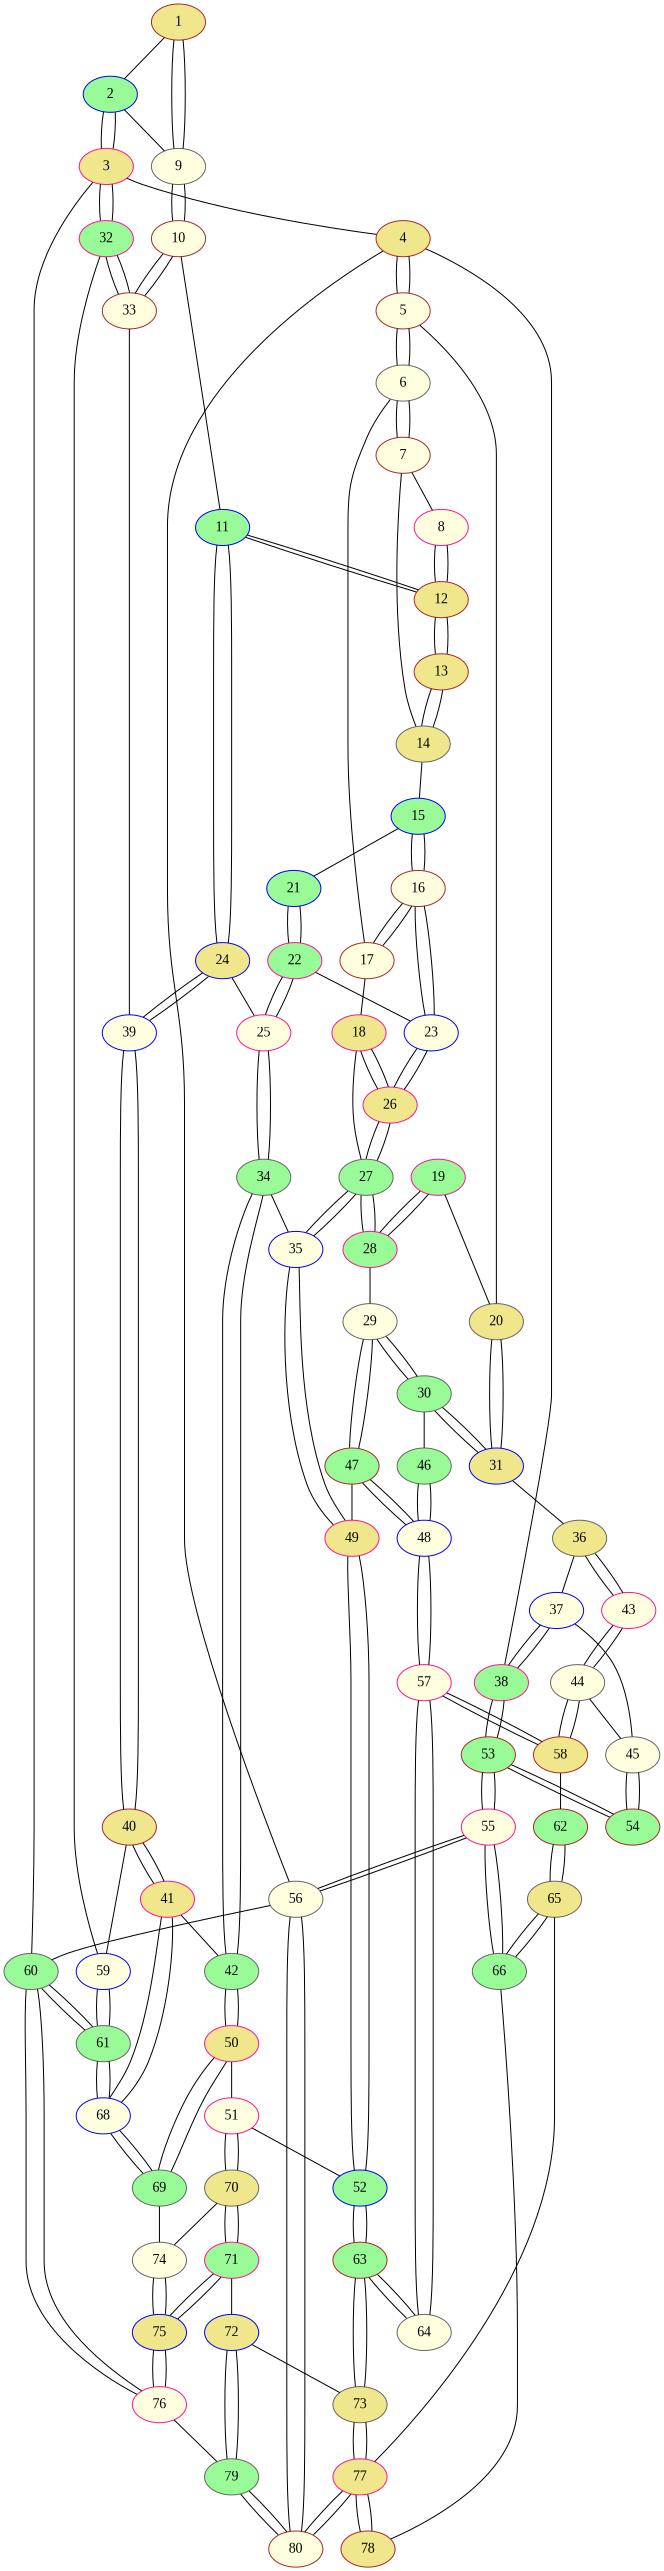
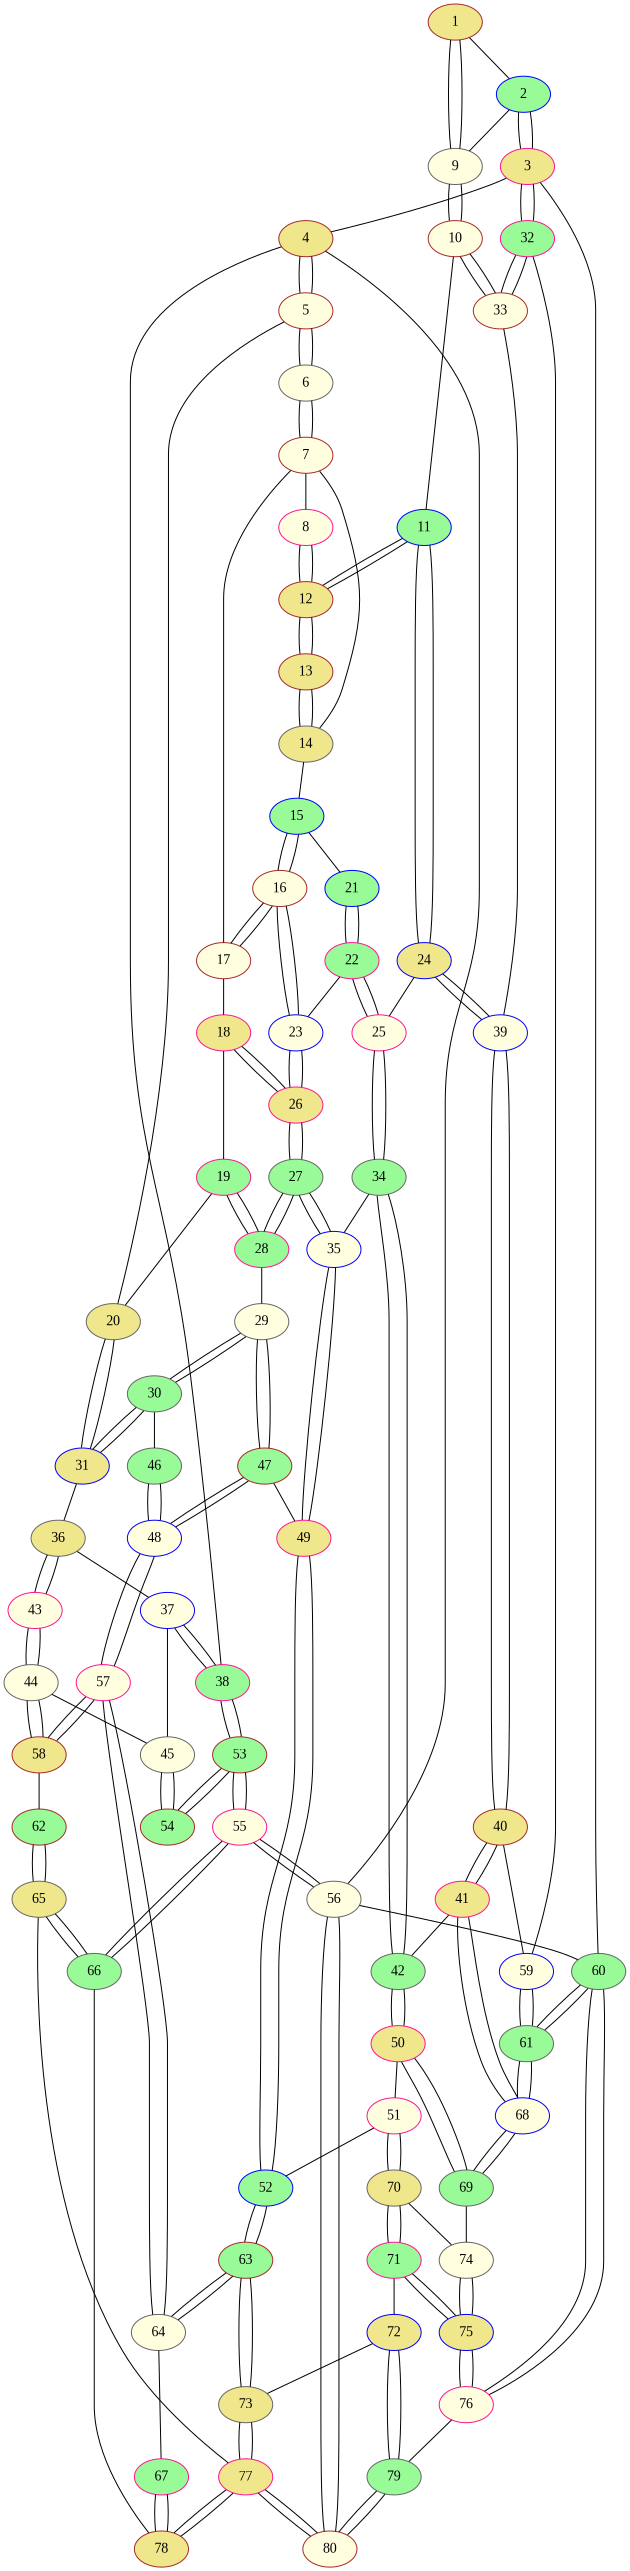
edge "6" -- "17": now "7" -- "17"
edge "18" -- "27": now "18" -- "19"
node "67": added
